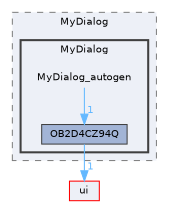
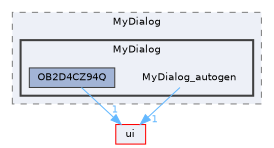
edge "MyDialog_autogen" -> "OB2D4CZ94Q": now "MyDialog_autogen" -> "ui"
